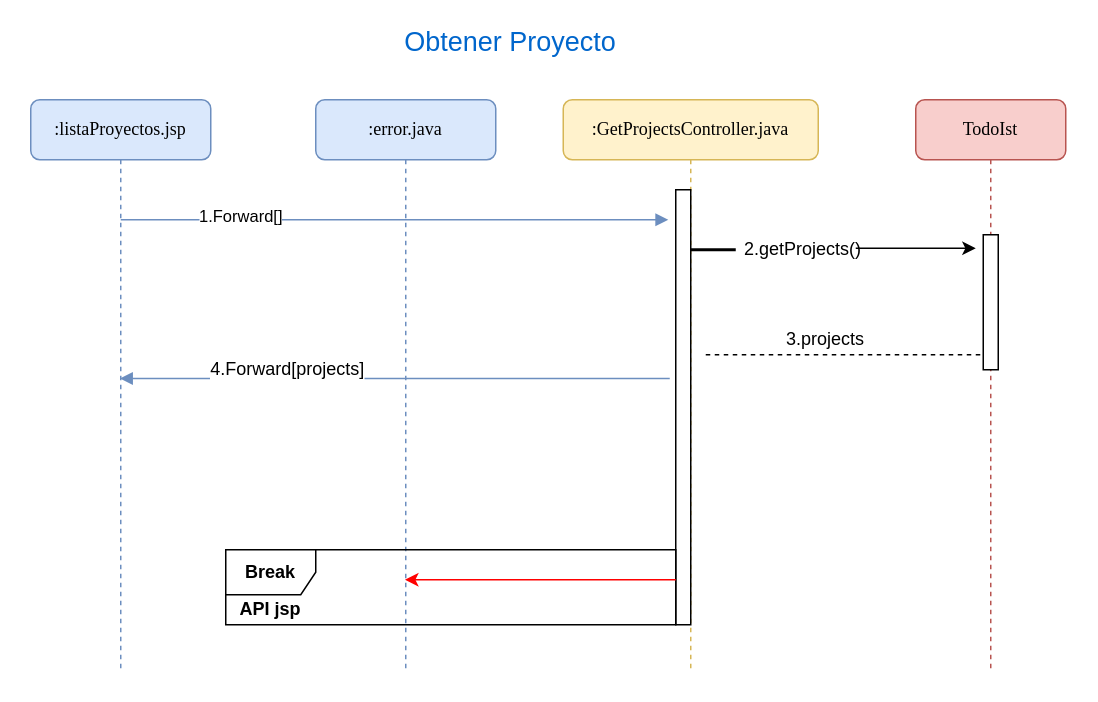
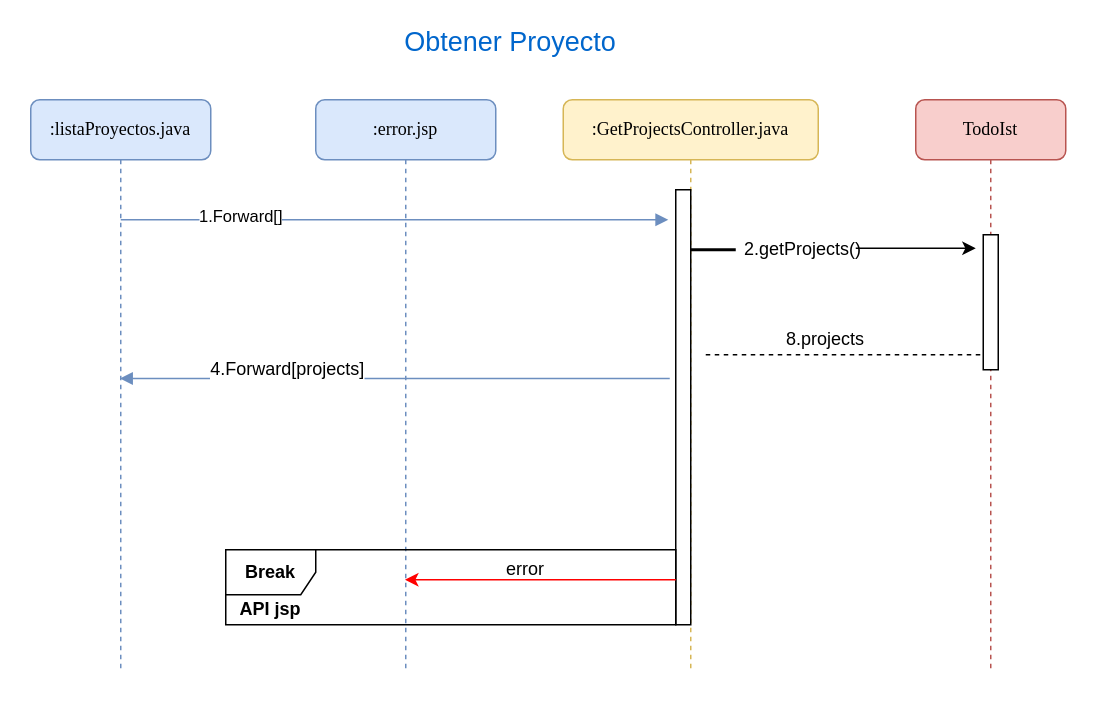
node ":listaProyectos.jsp": label ":listaProyectos.jsp" -> ":listaProyectos.java"
node ":error.java": label ":error.java" -> ":error.jsp"
node "3.projects": label "3.projects" -> "8.projects"
node "error": added
